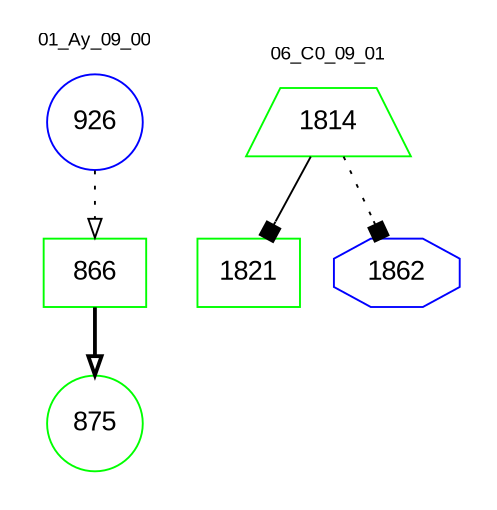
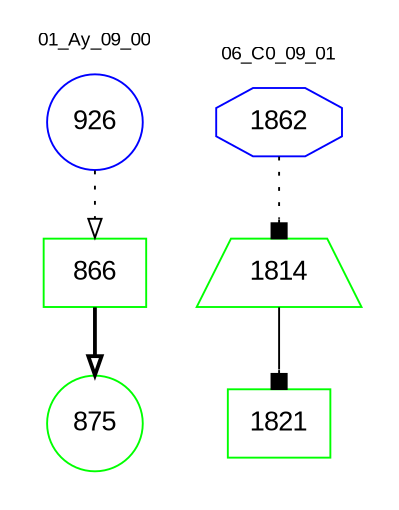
edge "1814" -> "1862": reversed
